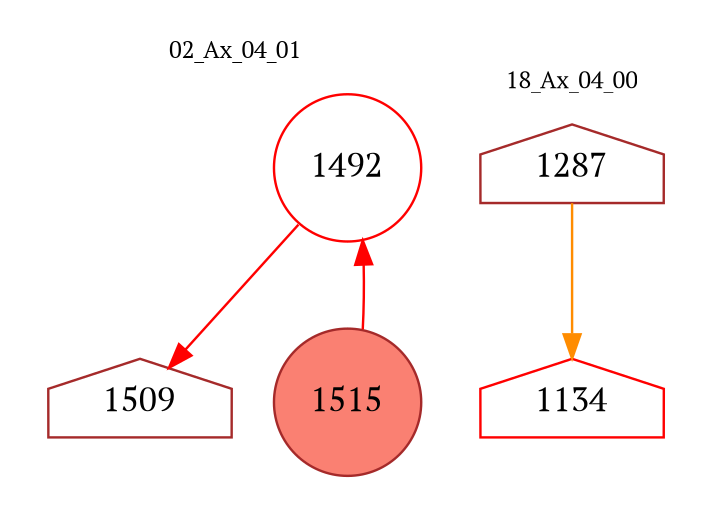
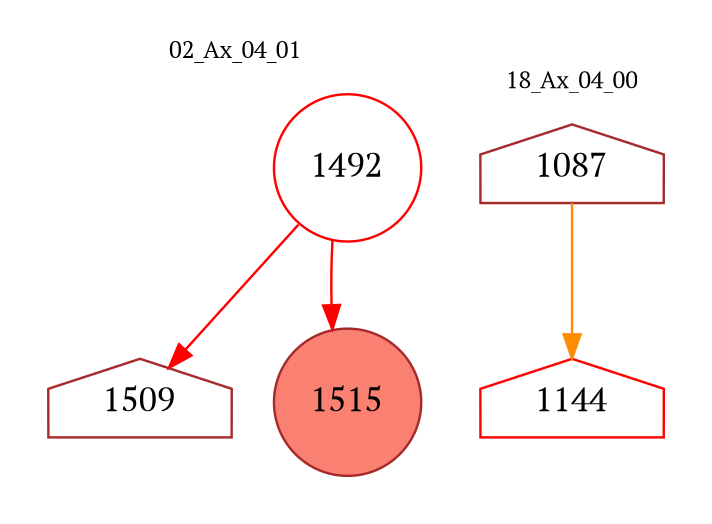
node "1287": label "1287" -> "1087"
edge "1515" -> "1492": reversed
node "1134": label "1134" -> "1144"
